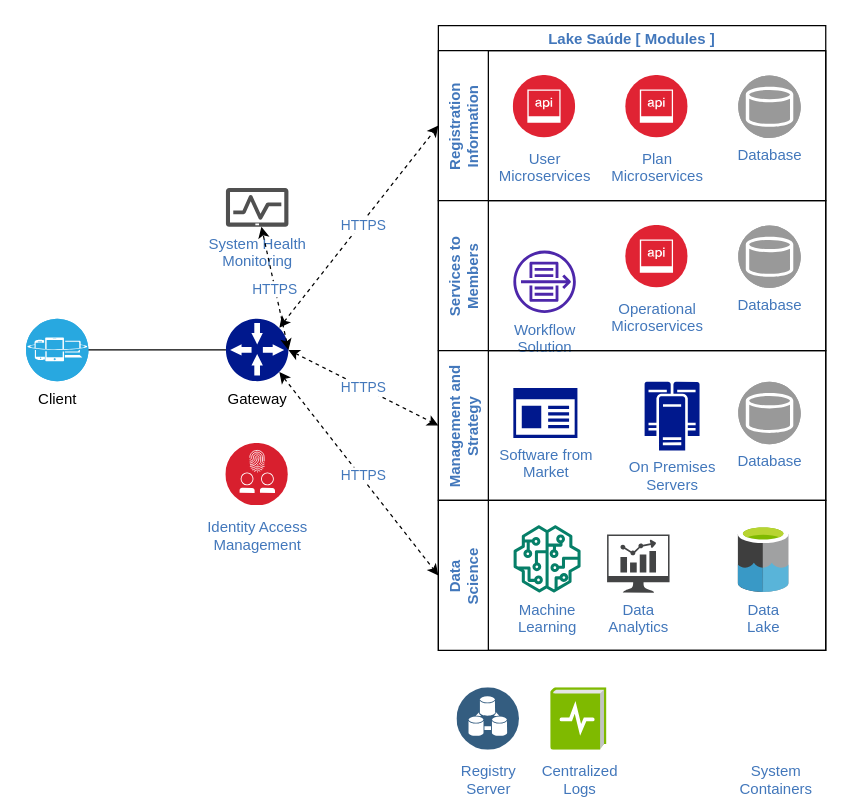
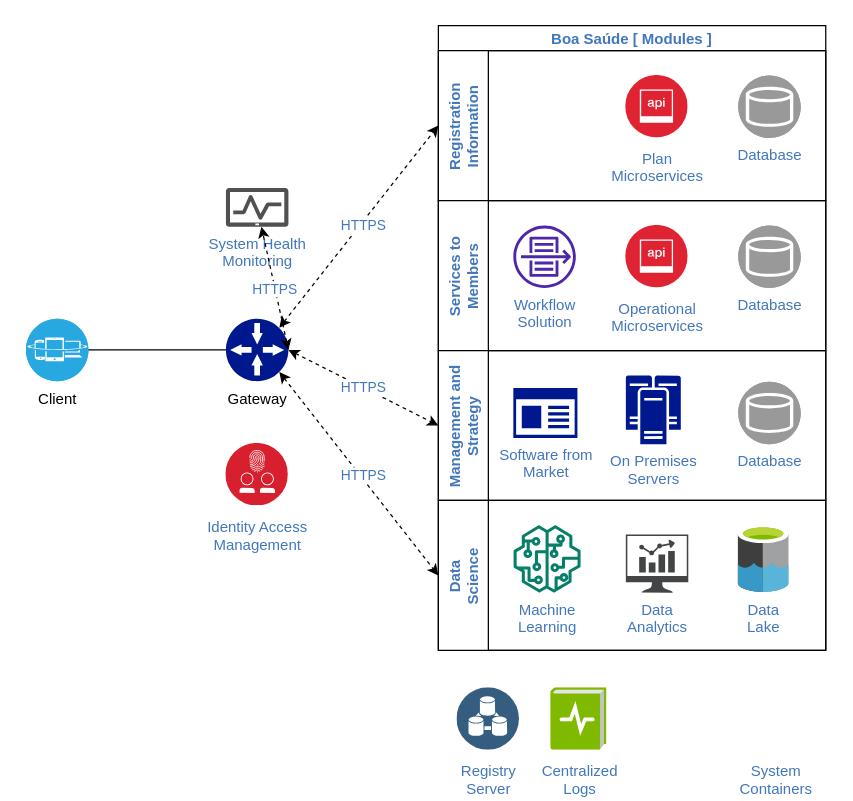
node "Lake Saúde [ Modules ]": label "Lake Saúde [ Modules ]" -> "Boa Saúde [ Modules ]"
node "User Microservices": removed
node "Workflow Solution": moved (544, 282) -> (544, 257)
node "On Premises Servers": moved (672, 416) -> (653, 410)
node "Data Analytics": moved (638, 564) -> (657, 564)
